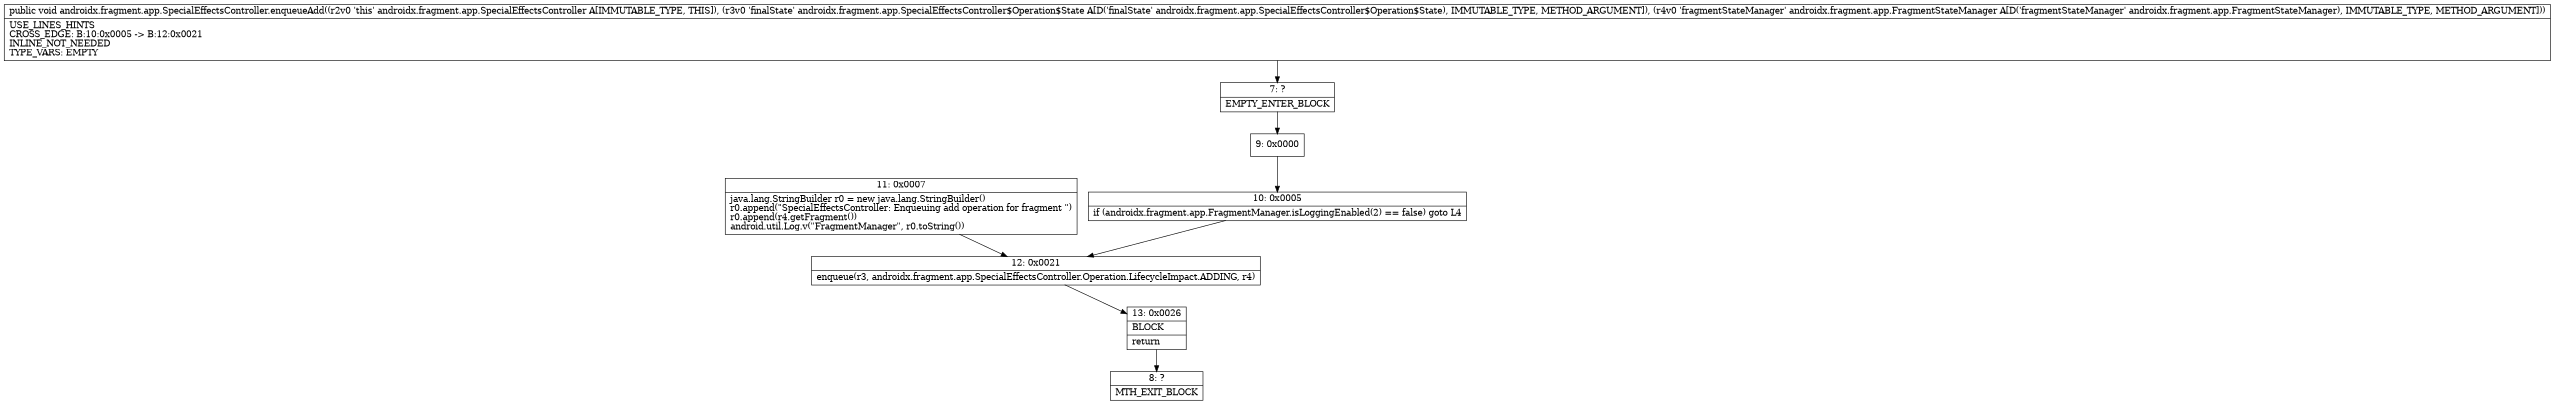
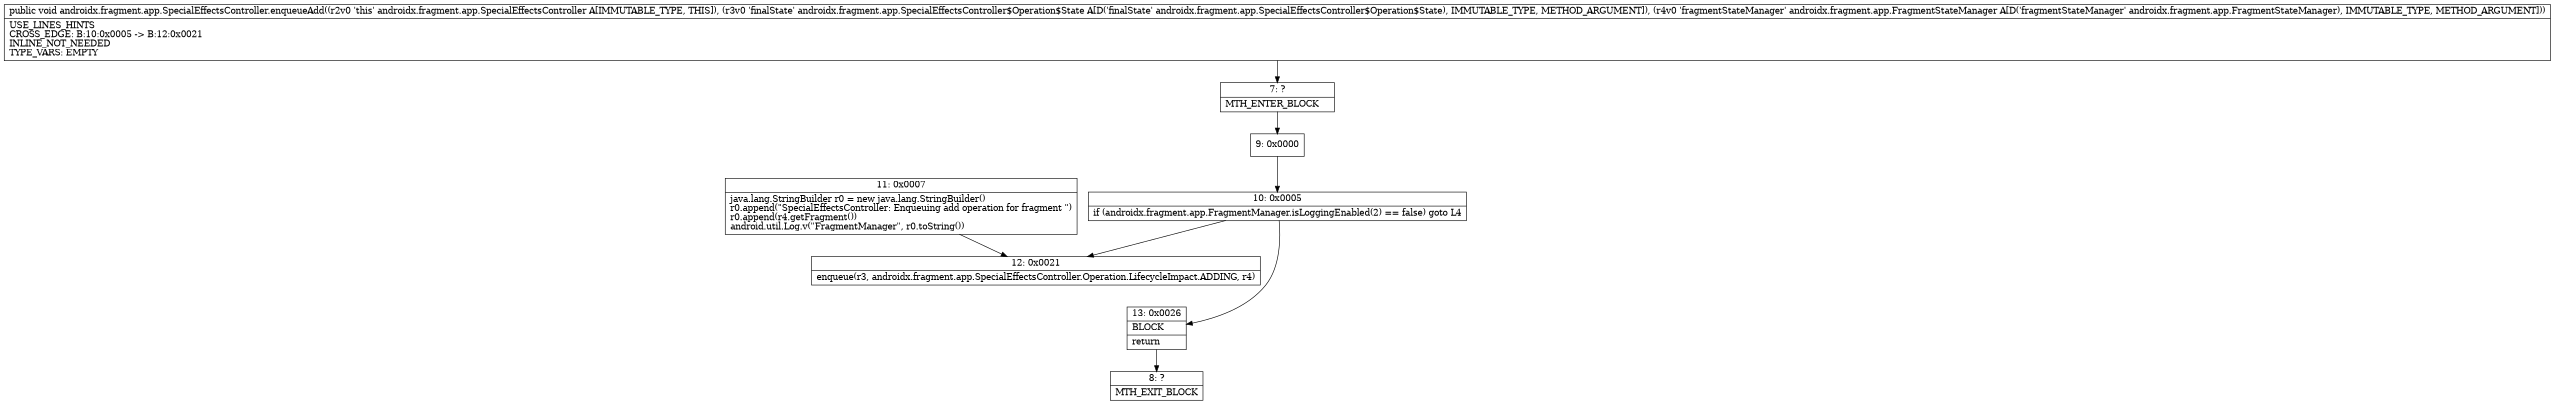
node "7: ?": text "EMPTY_ENTER_BLOCK" -> "MTH_ENTER_BLOCK"
edge "12: 0x0021" -> "13: 0x0026": now "10: 0x0005" -> "13: 0x0026"
